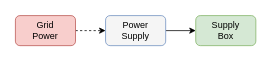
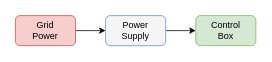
edge "Grid Power" -> "Power Supply": style dashed -> solid
node "Supply Box": label "Supply Box" -> "Control Box"
